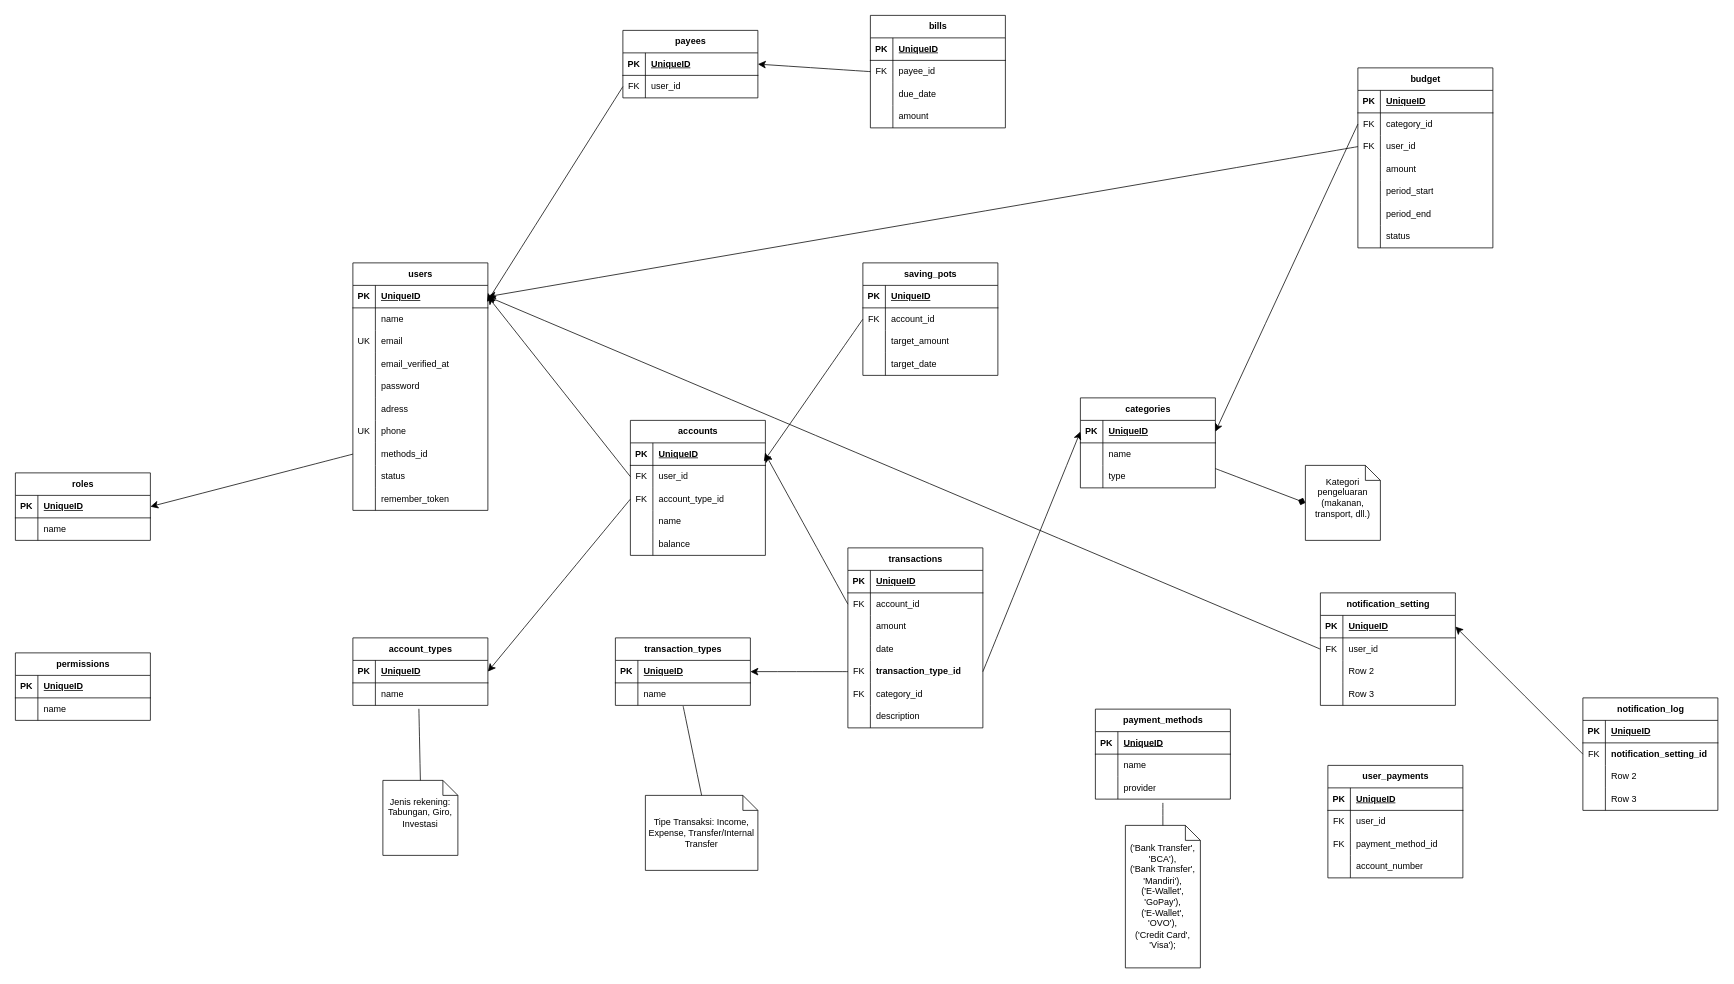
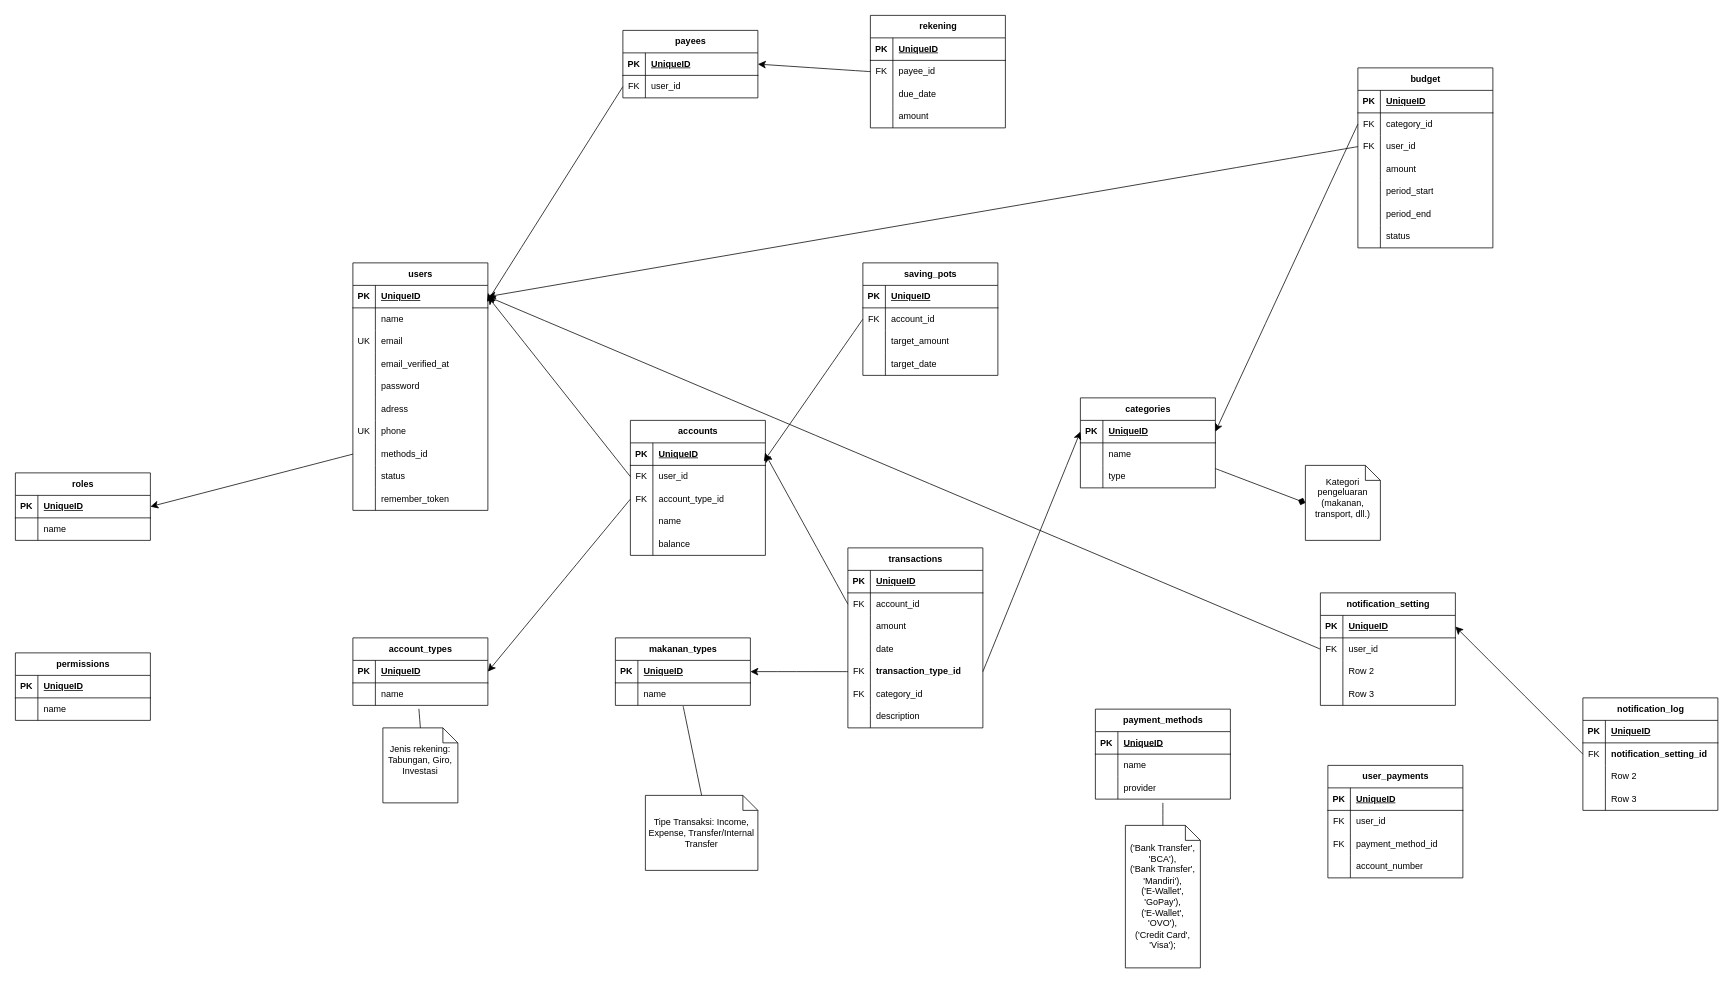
node "bills": label "bills" -> "rekening"
node "transaction_types": label "transaction_types" -> "makanan_types"
node "Jenis rekening: Tabungan, Giro, Investasi": moved (420, 818) -> (420, 765)
